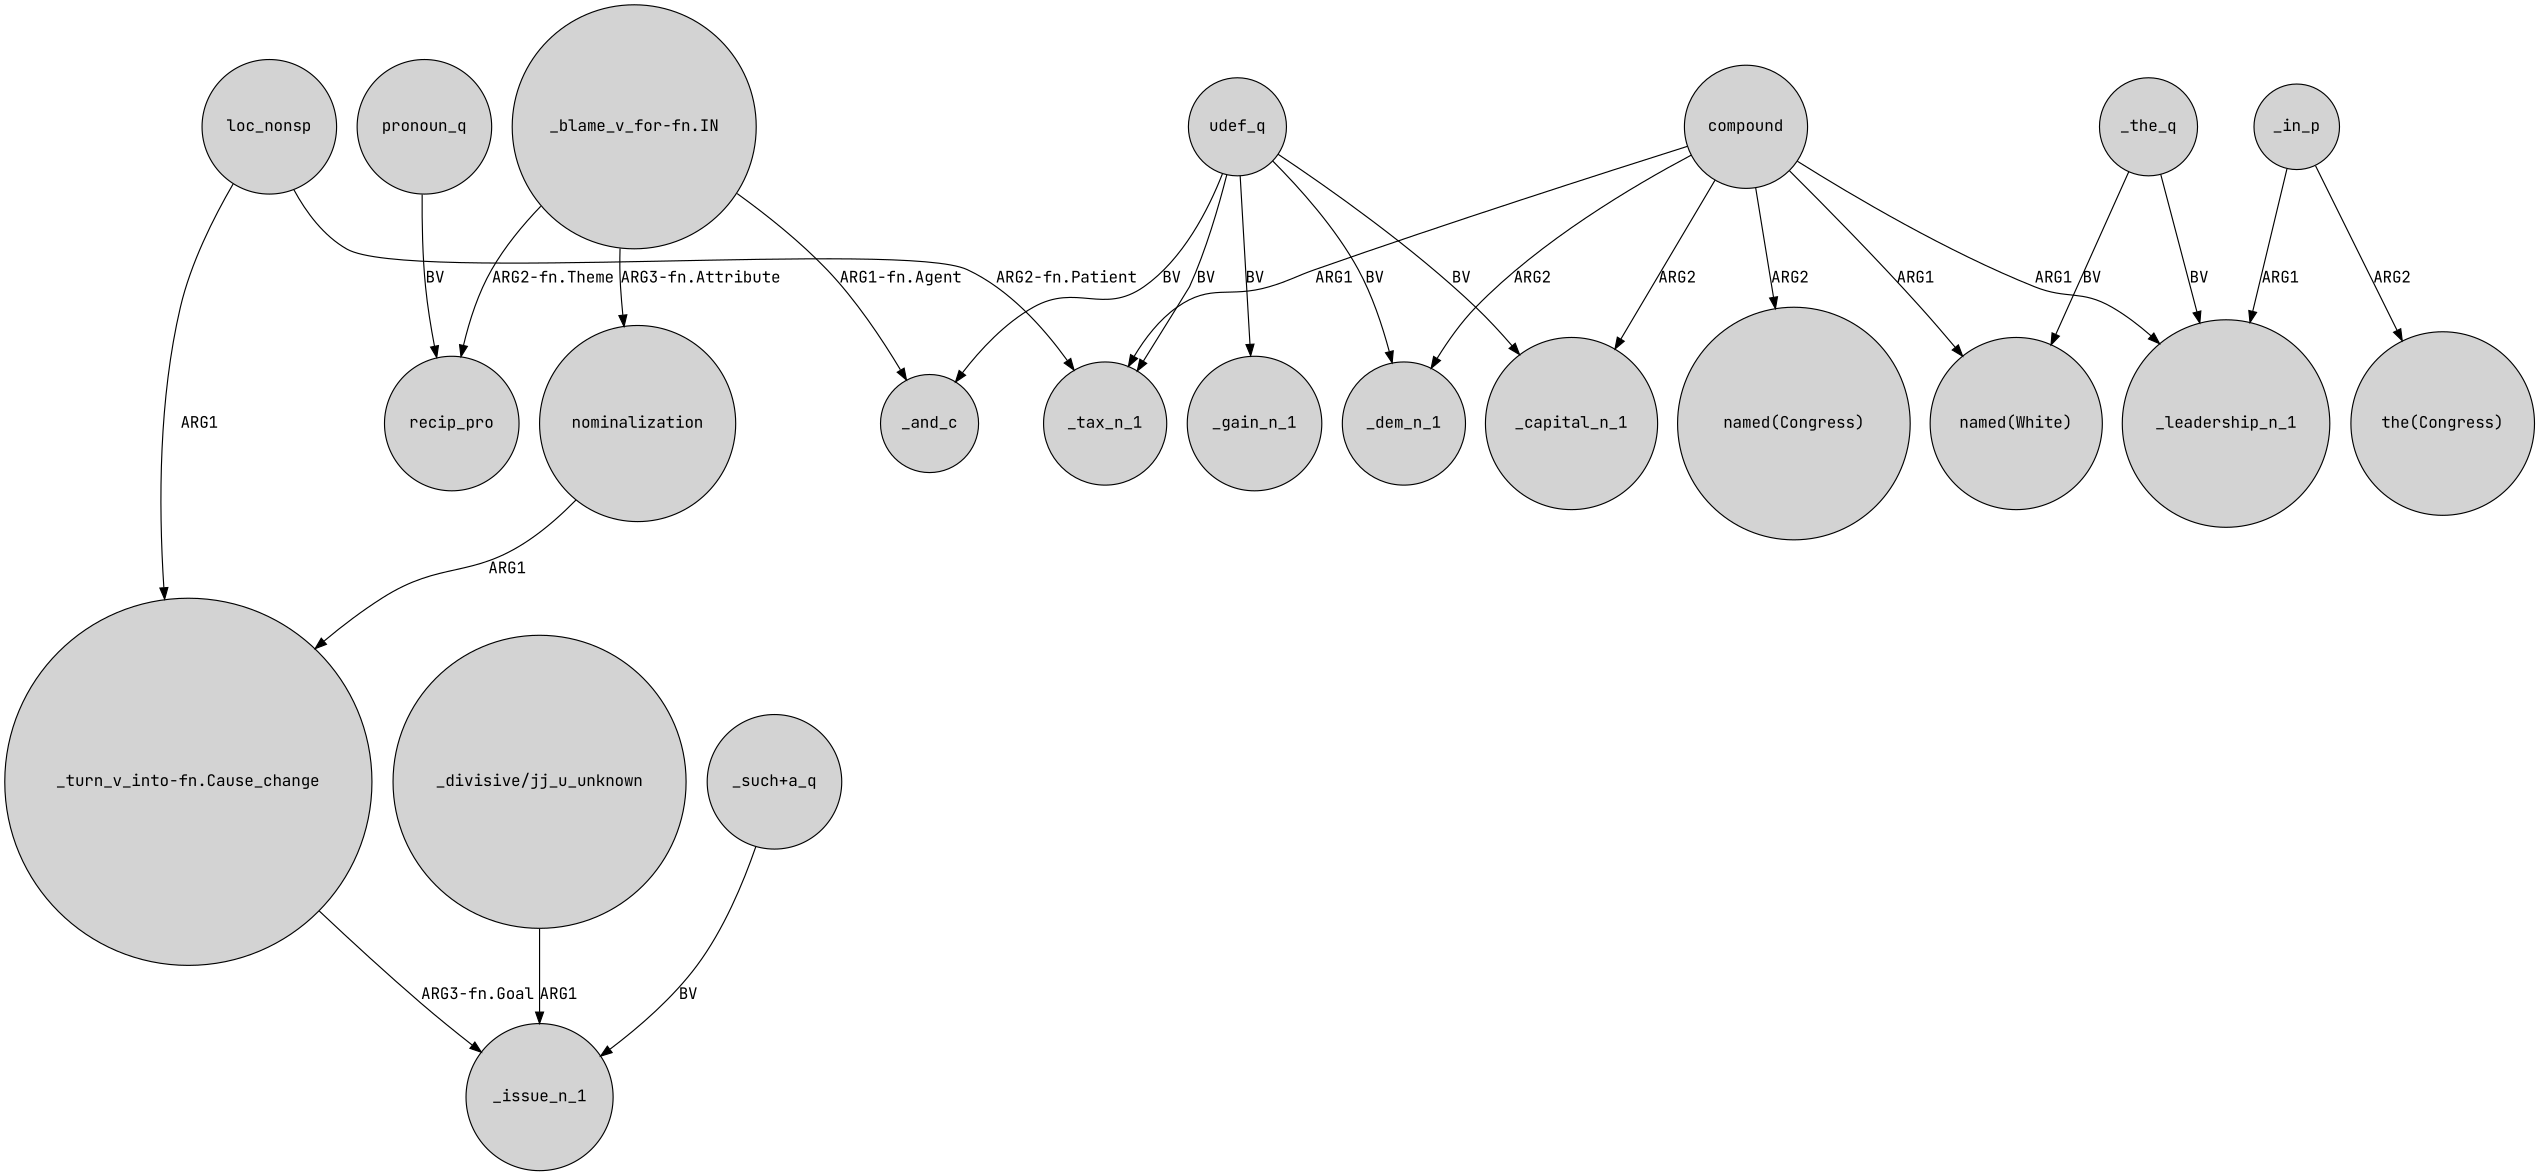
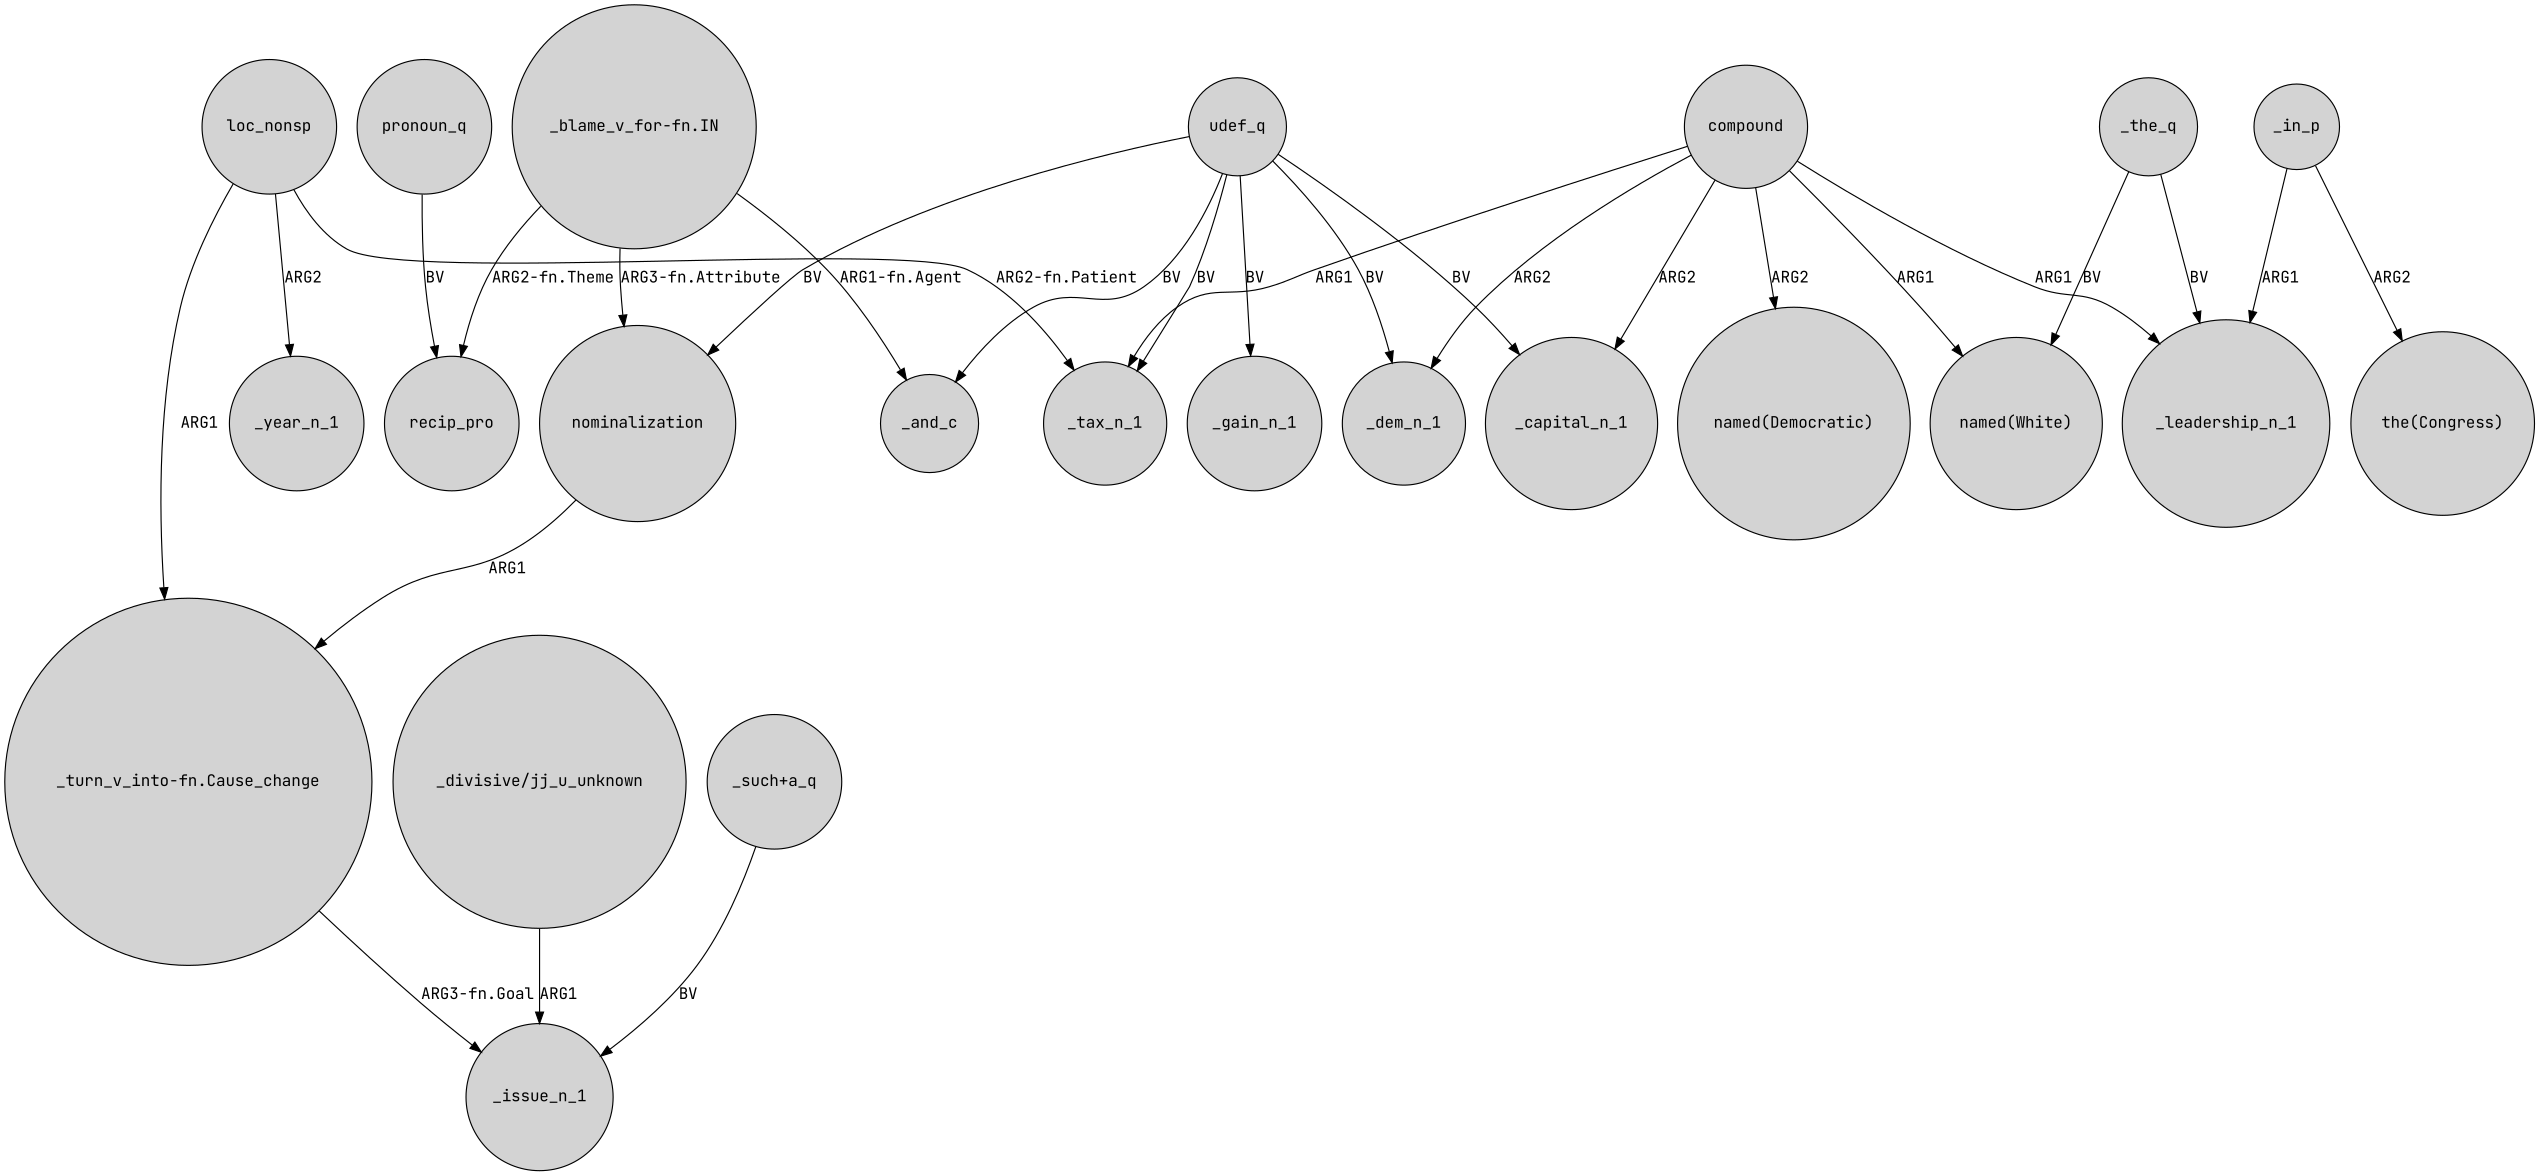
edge "udef_q" -> "nominalization": added, label "BV"
node "_year_n_1": added
node "named(Congress)": label "named(Congress)" -> "named(Democratic)"
